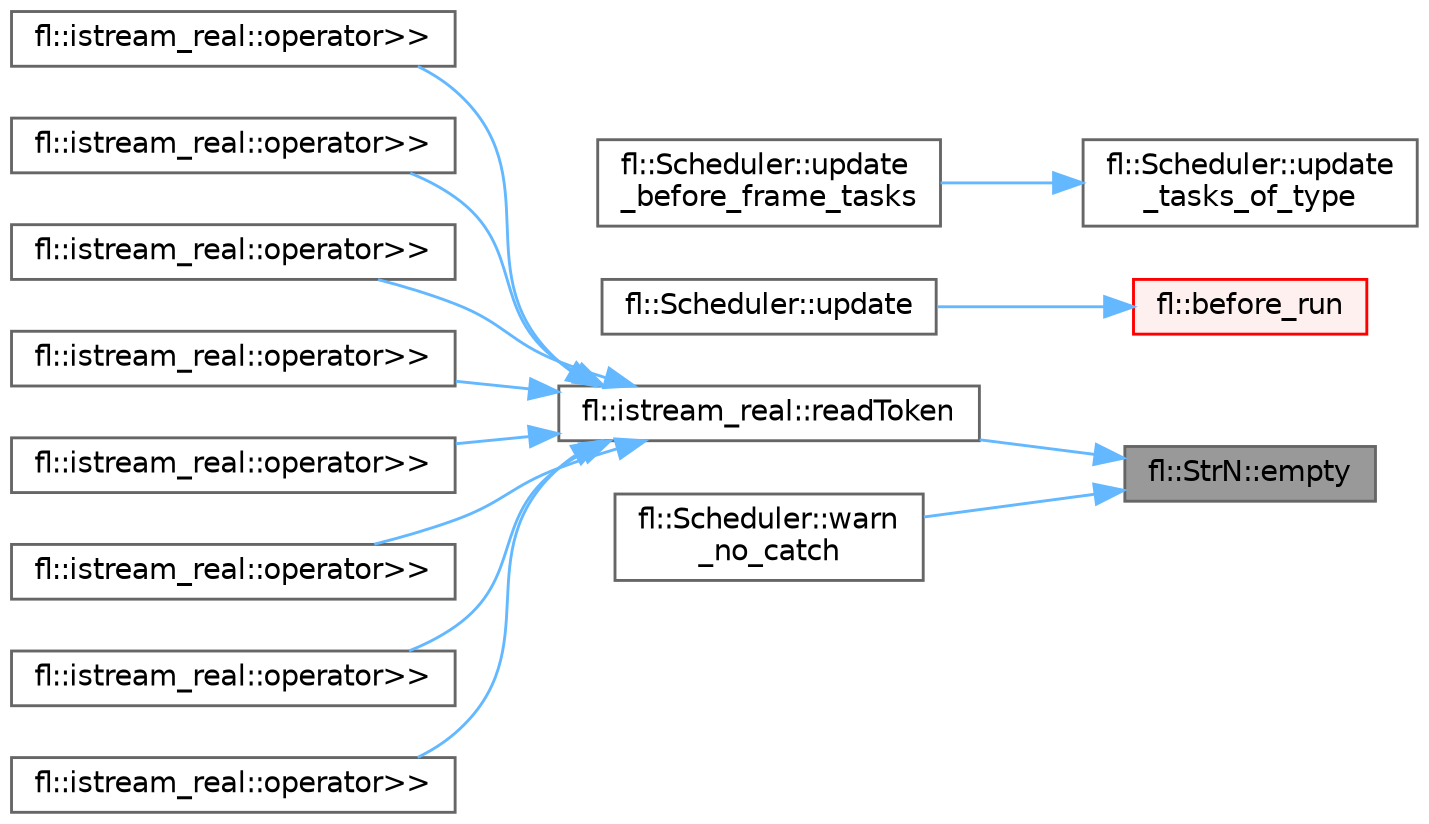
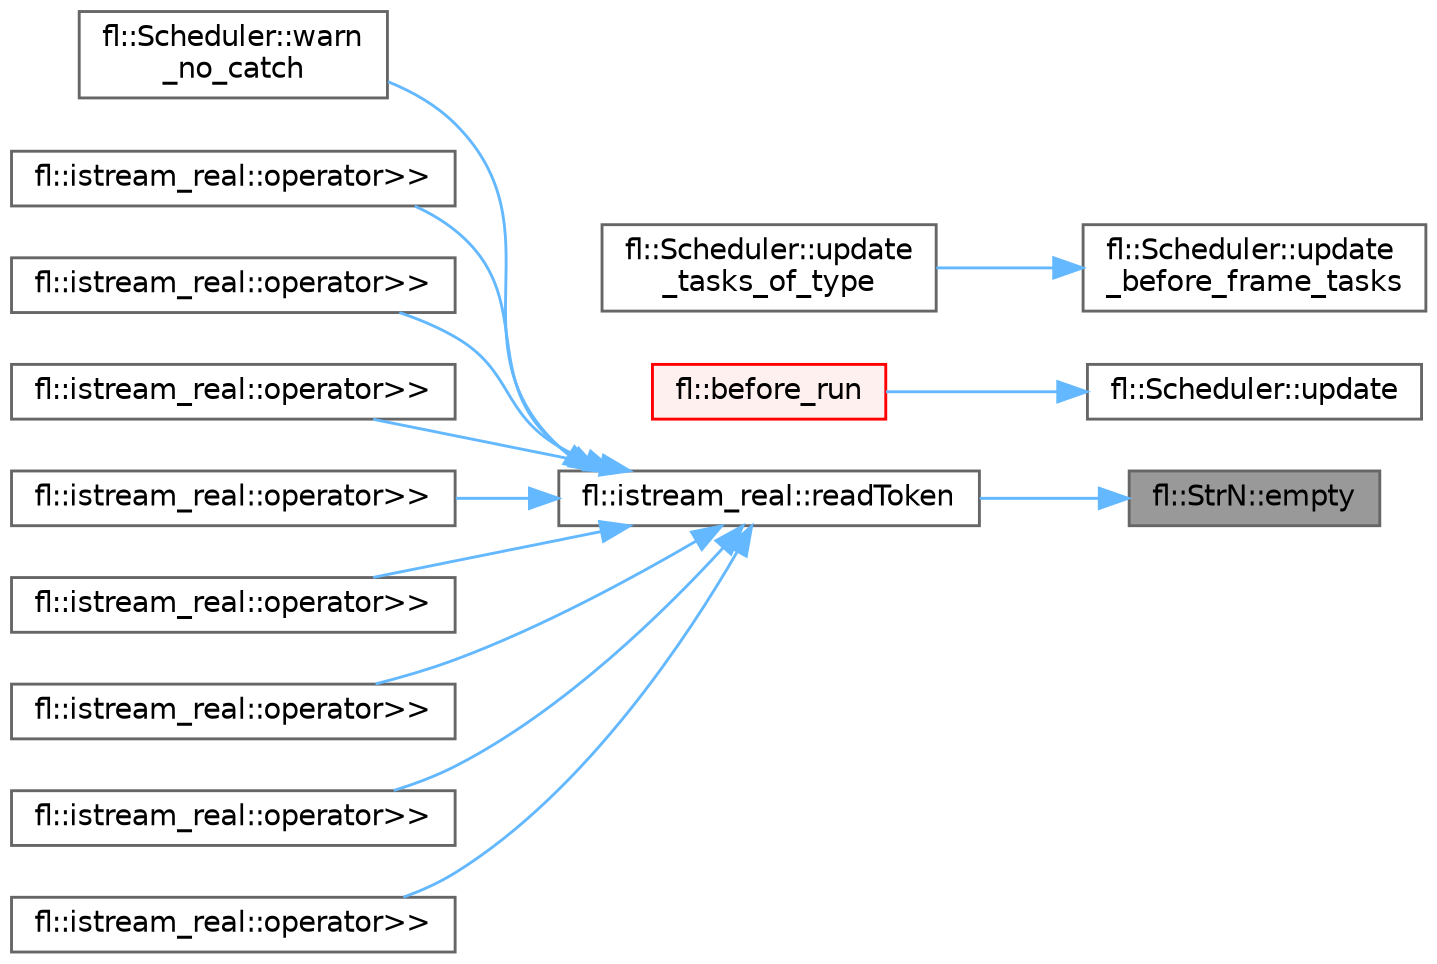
edge "fl::Scheduler::update _before_frame_tasks" -> "fl::Scheduler::update _tasks_of_type": reversed
edge "fl::Scheduler::update" -> "fl::before_run": reversed
edge "fl::Scheduler::warn _no_catch" -> "fl::StrN::empty": now "fl::Scheduler::warn _no_catch" -> "fl::istream_real::readToken"
